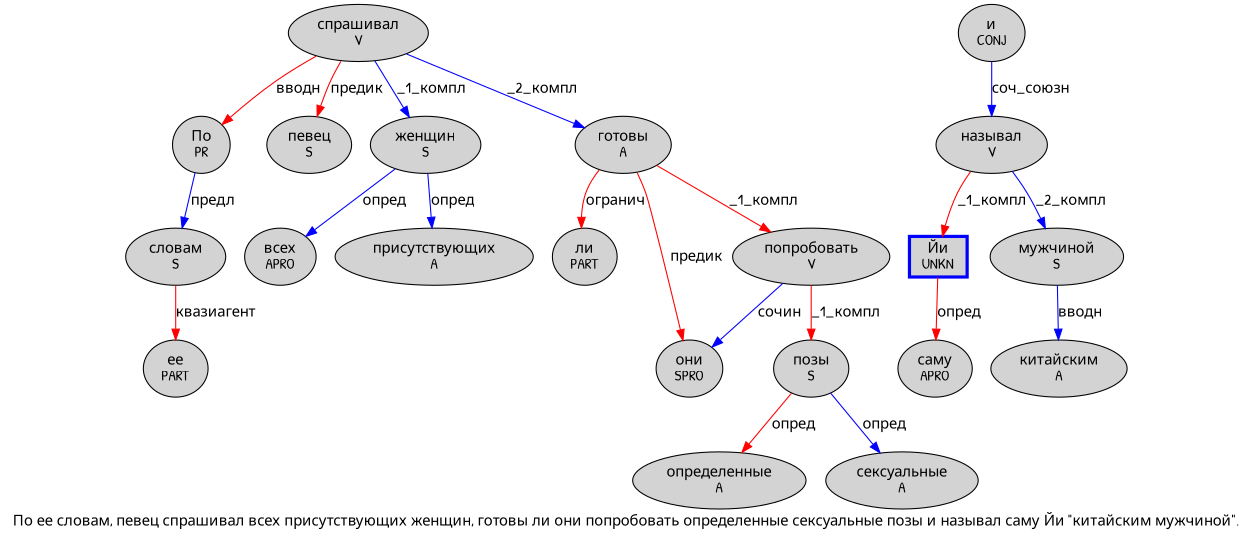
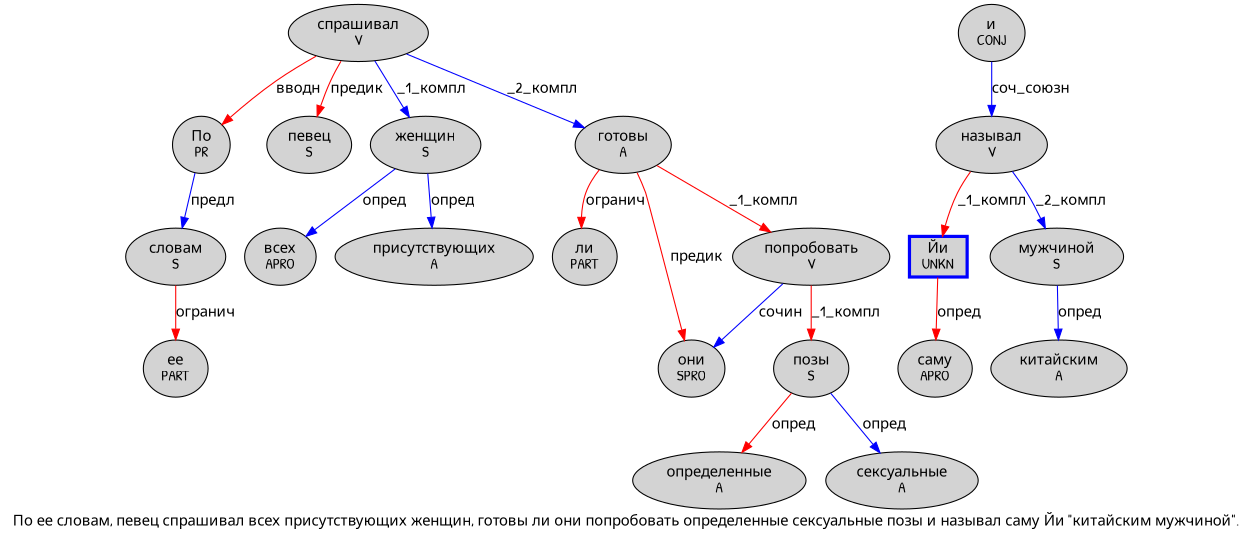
edge "словам S" -> "ее PART": label "квазиагент" -> "огранич"
edge "мужчиной S" -> "китайским A": label "вводн" -> "опред"
